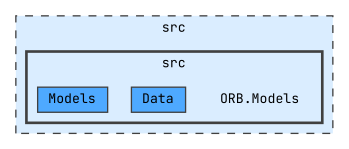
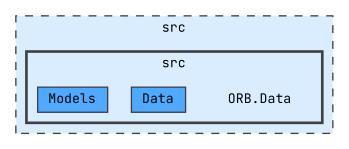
node "ORB.Models": label "ORB.Models" -> "ORB.Data"
